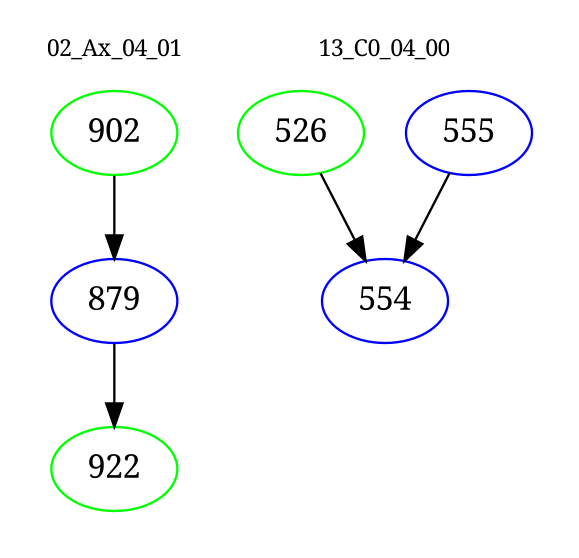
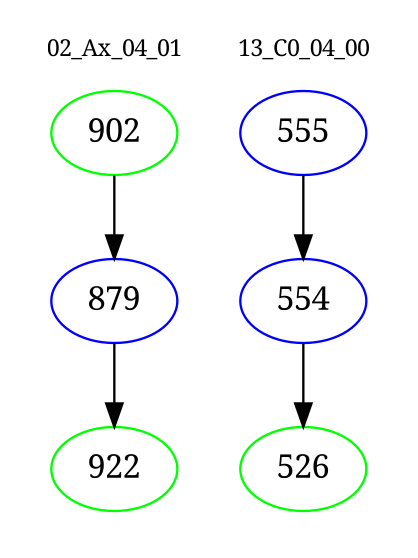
edge "526" -> "554": reversed
